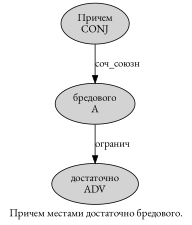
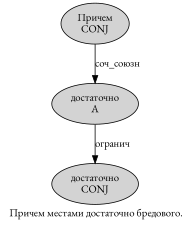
node "бредового A": label "бредового A" -> "достаточно A"
node "достаточно ADV": label "достаточно ADV" -> "достаточно CONJ"
